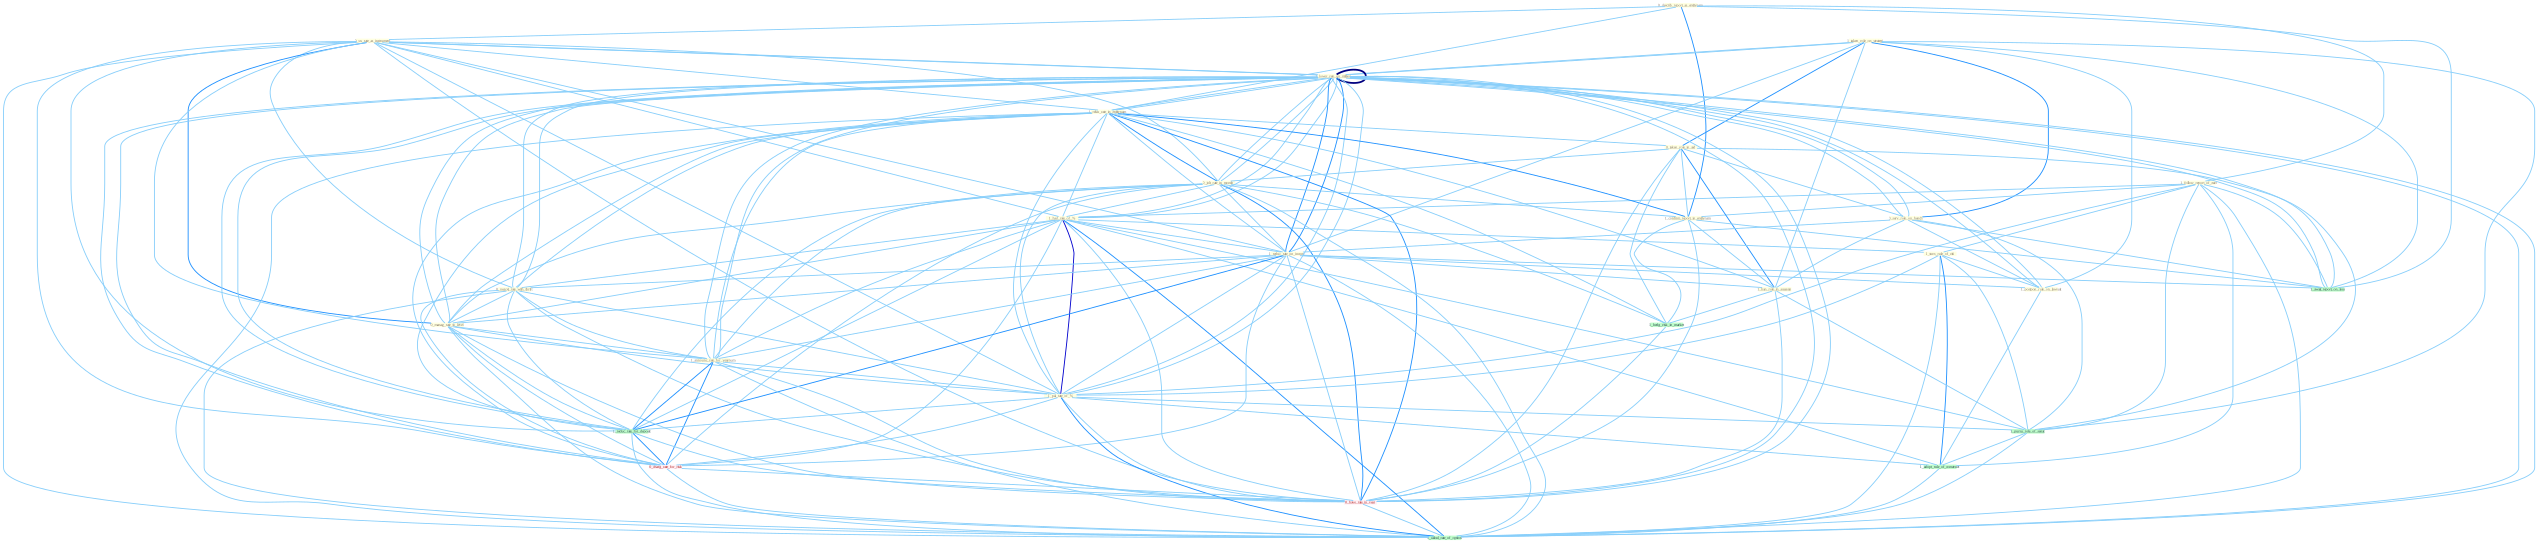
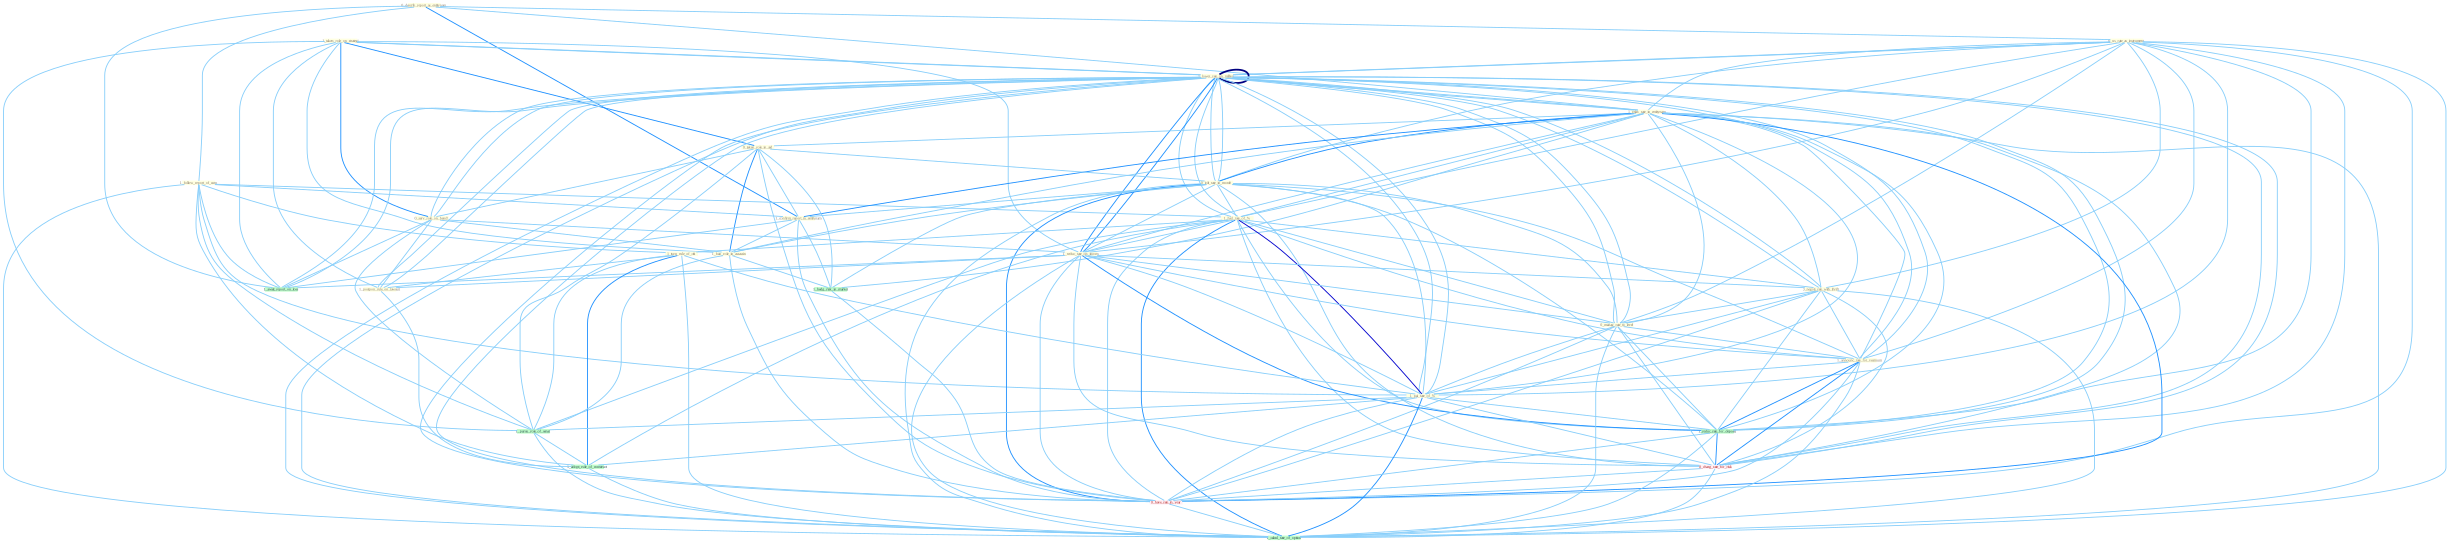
edge "0_us_rate_as_instrument" -- "0_manag_rate_to_level": color #1e90ff -> #87cefa
edge "1_reduc_rate_on_incom" -- "1_ban_role_in_assassin": now "0_jolt_rate_in_month" -- "1_ban_role_in_assassin"
